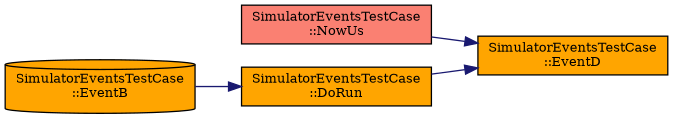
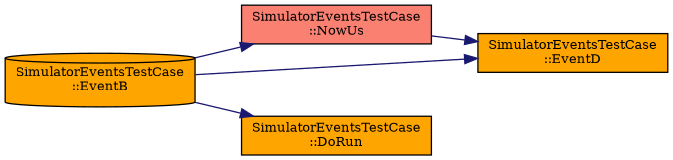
edge "SimulatorEventsTestCase ::EventB" -> "SimulatorEventsTestCase ::NowUs": added
edge "SimulatorEventsTestCase ::DoRun" -> "SimulatorEventsTestCase ::EventD": now "SimulatorEventsTestCase ::EventB" -> "SimulatorEventsTestCase ::EventD"
